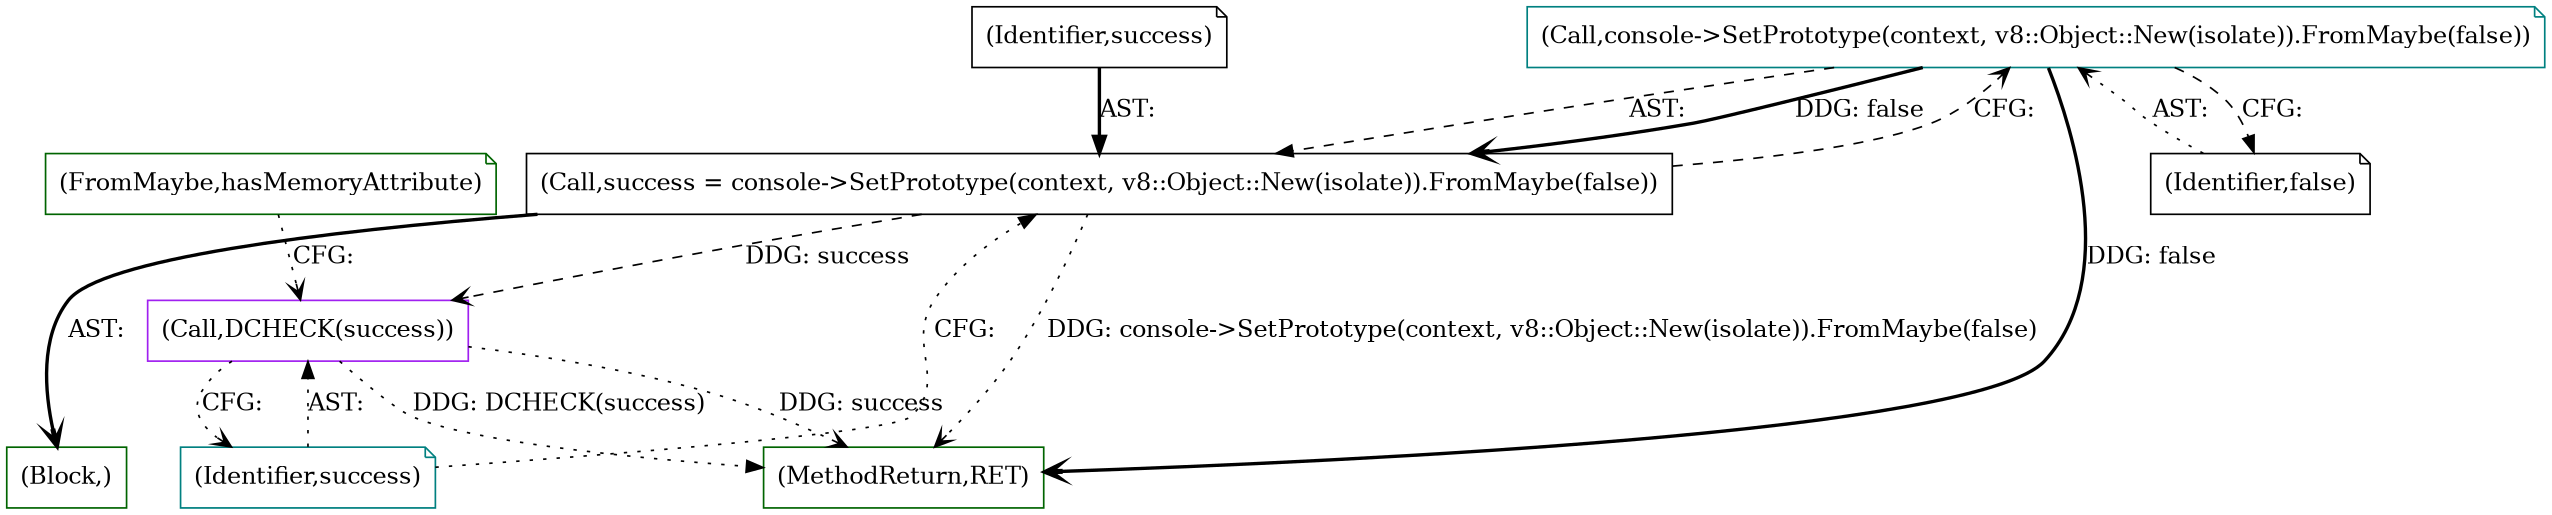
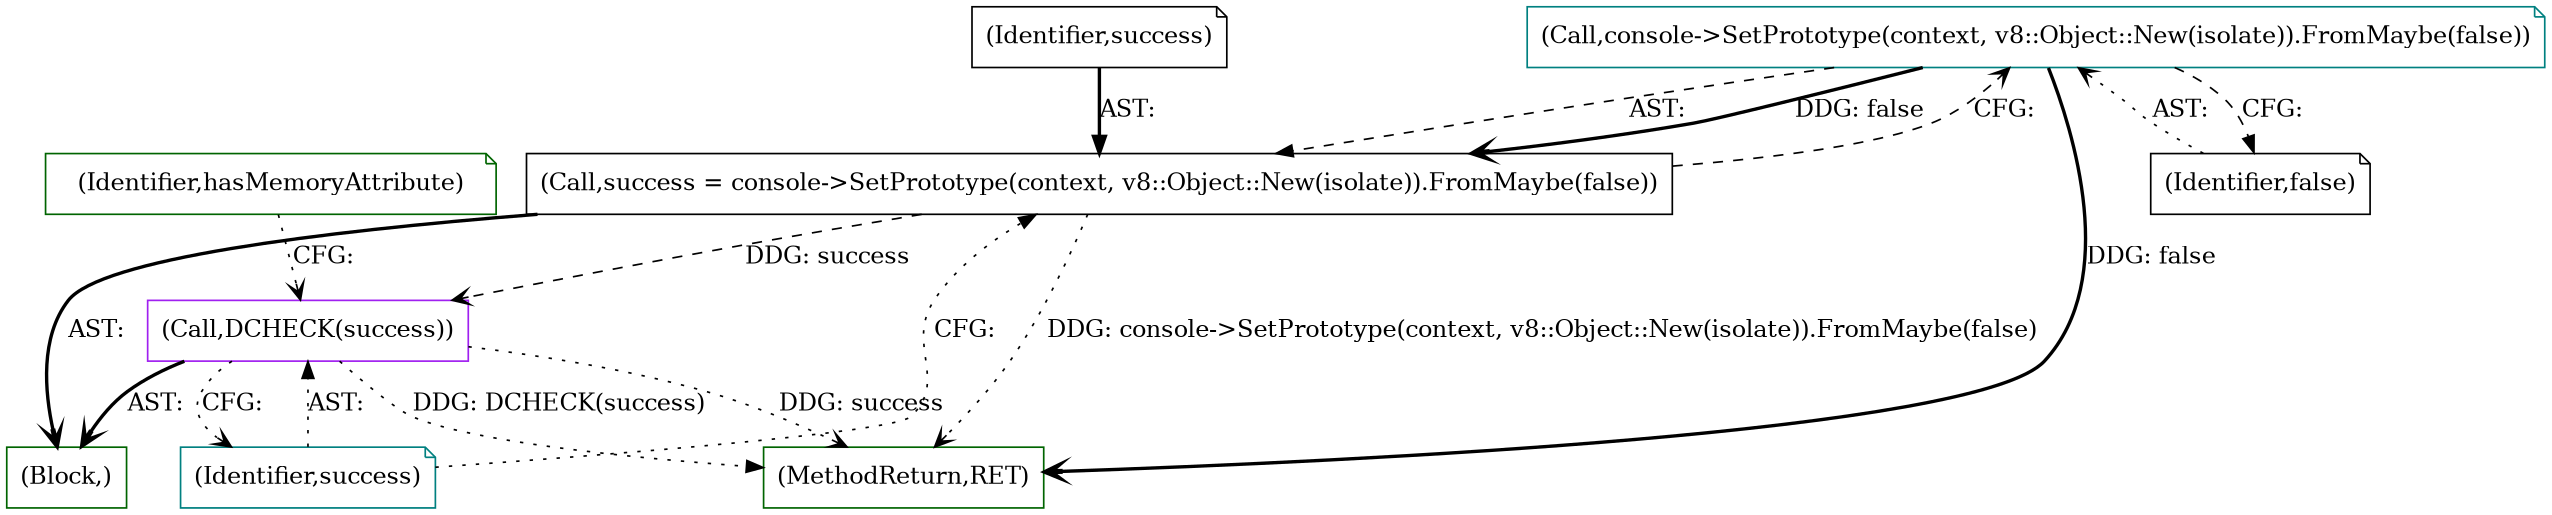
node "(FromMaybe,hasMemoryAttribute)": label "(FromMaybe,hasMemoryAttribute)" -> "(Identifier,hasMemoryAttribute)"
edge "(Call,DCHECK(success))" -> "(Block,)": added, label "AST:"
